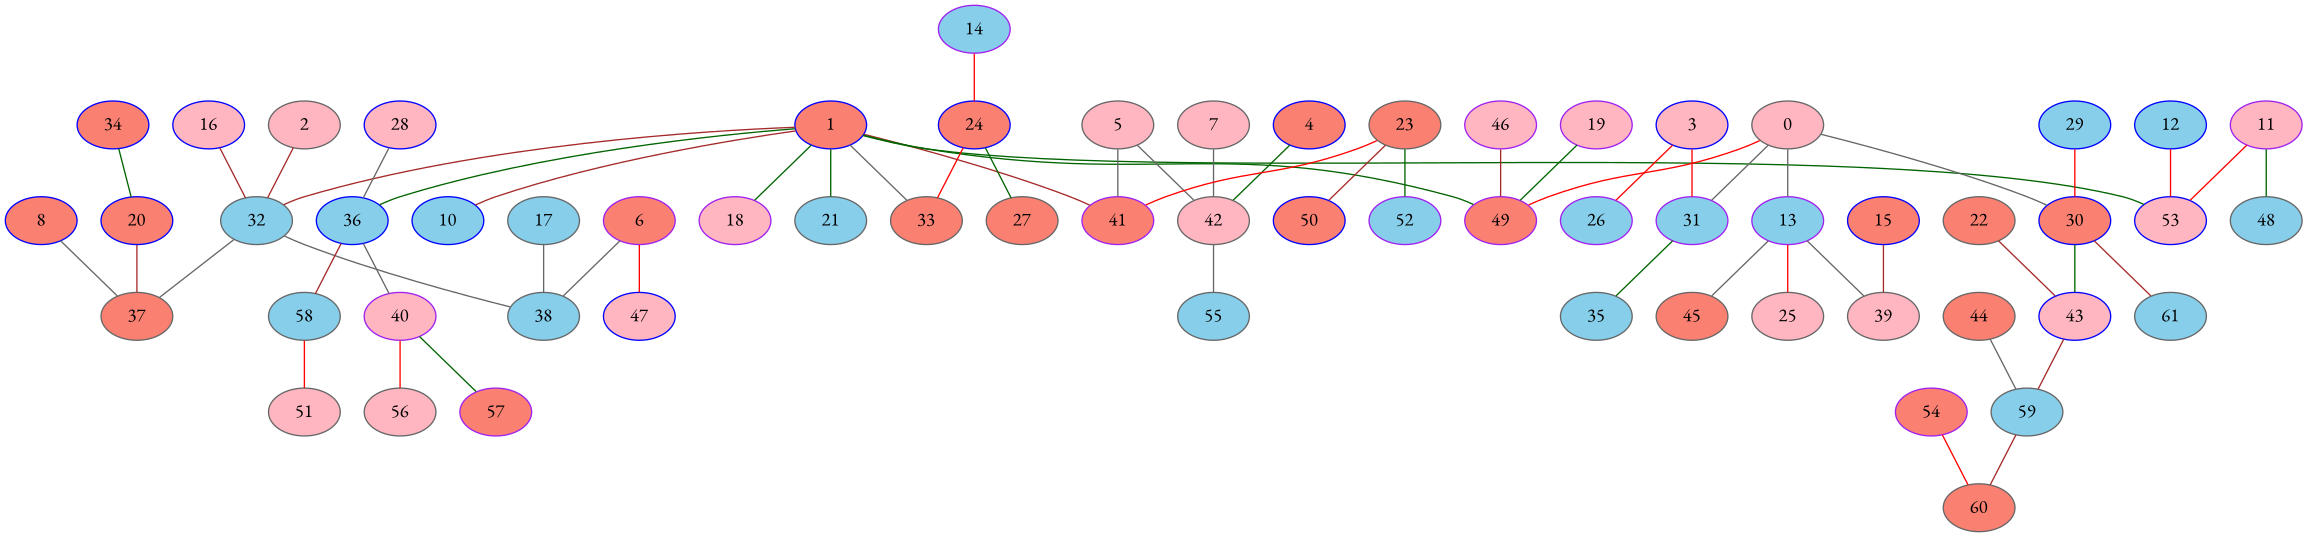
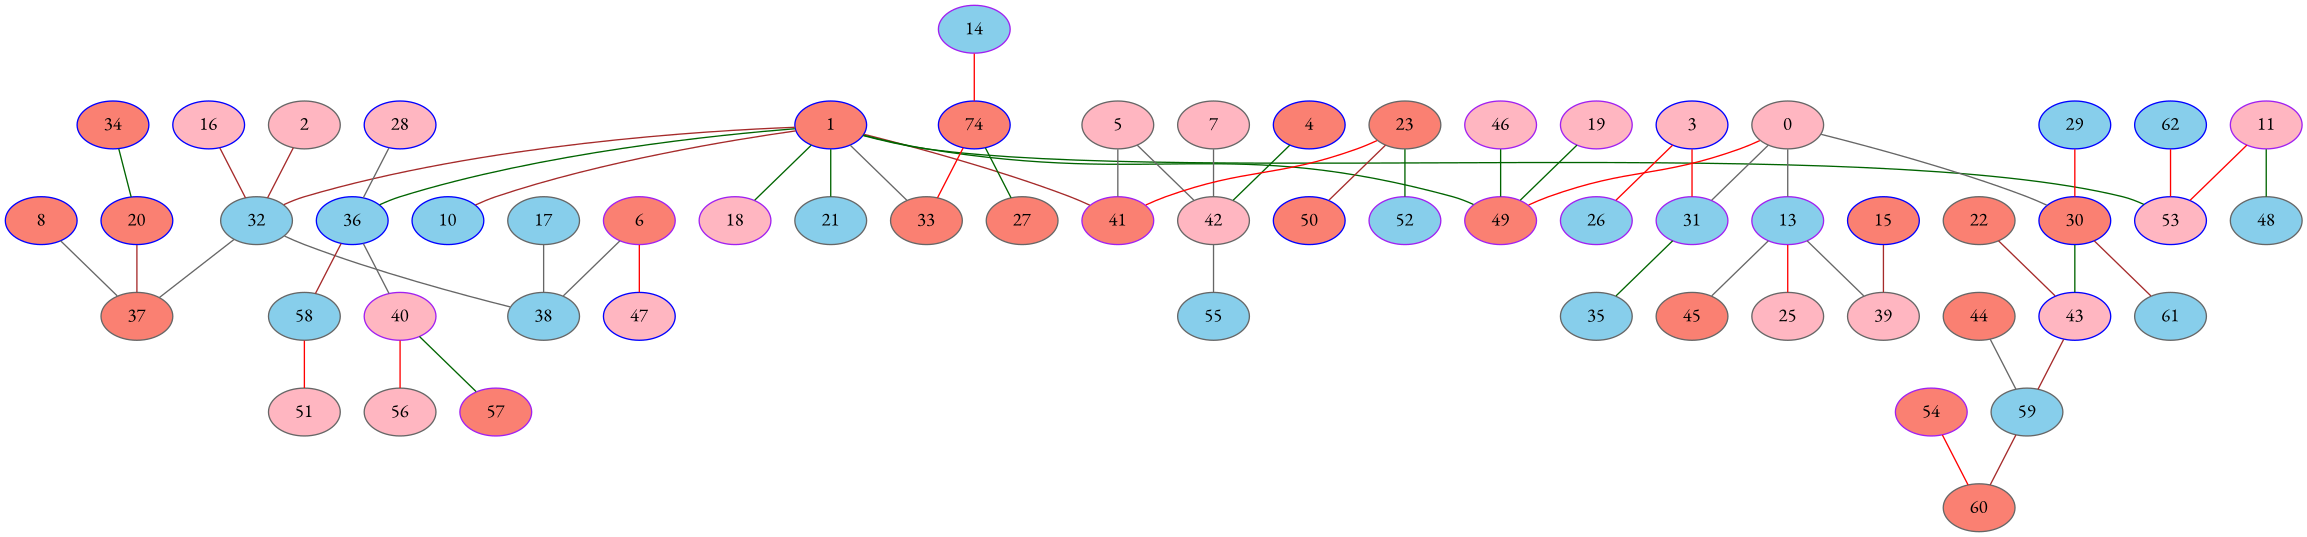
node "24": label "24" -> "74"
node "12": label "12" -> "62"
edge "46" -- "49": color brown -> darkgreen
